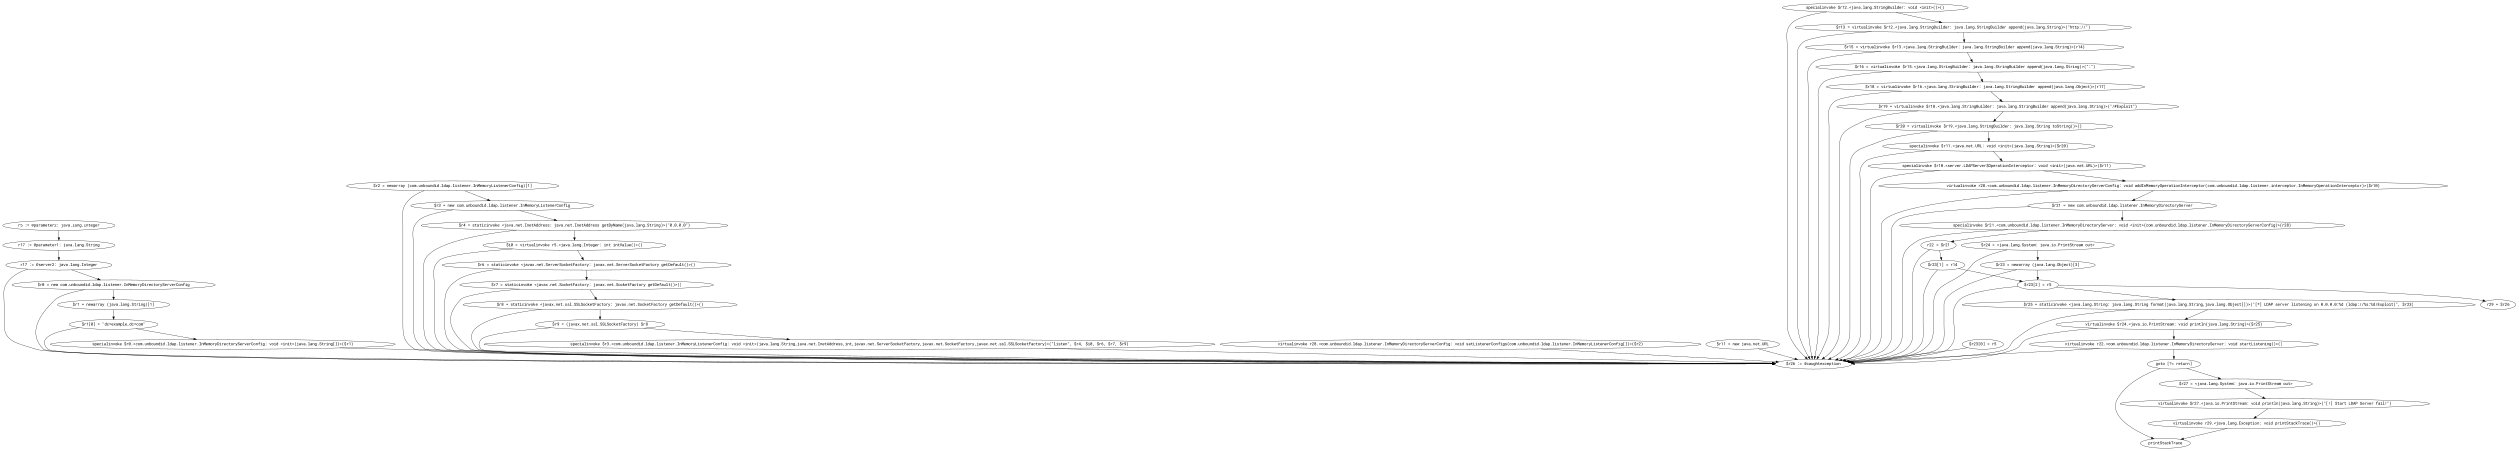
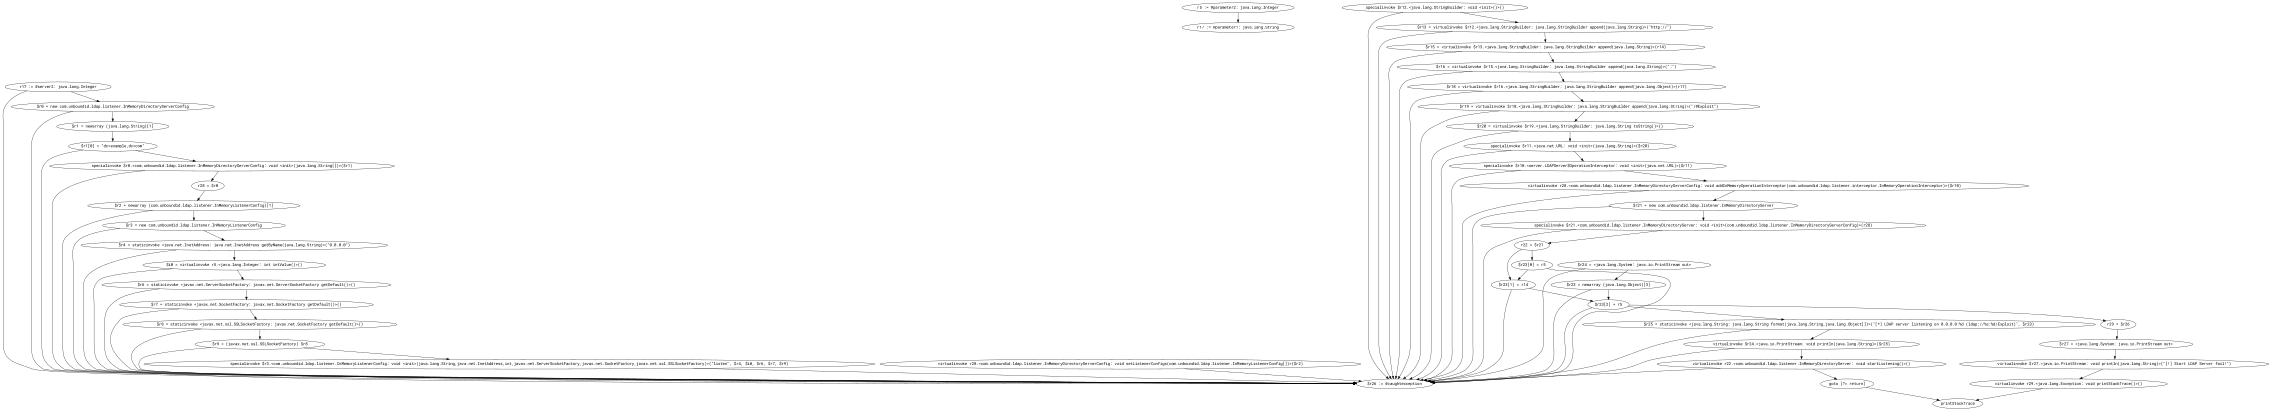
node "r28 = $r0": added
edge "r17 := @parameter1: java.lang.String" -> "r17 := @server2: java.lang.Integer": removed
edge "$r23[0] = r5" -> "$r23[1] = r14": added
edge "r22 = $r21" -> "$r26 := @caughtexception": now "r22 = $r21" -> "$r23[0] = r5"
node "$r11 = new java.net.URL": removed
edge "goto [?= return]" -> "$r27 = <java.lang.System: java.io.PrintStream out>": now "r29 = $r26" -> "$r27 = <java.lang.System: java.io.PrintStream out>"
